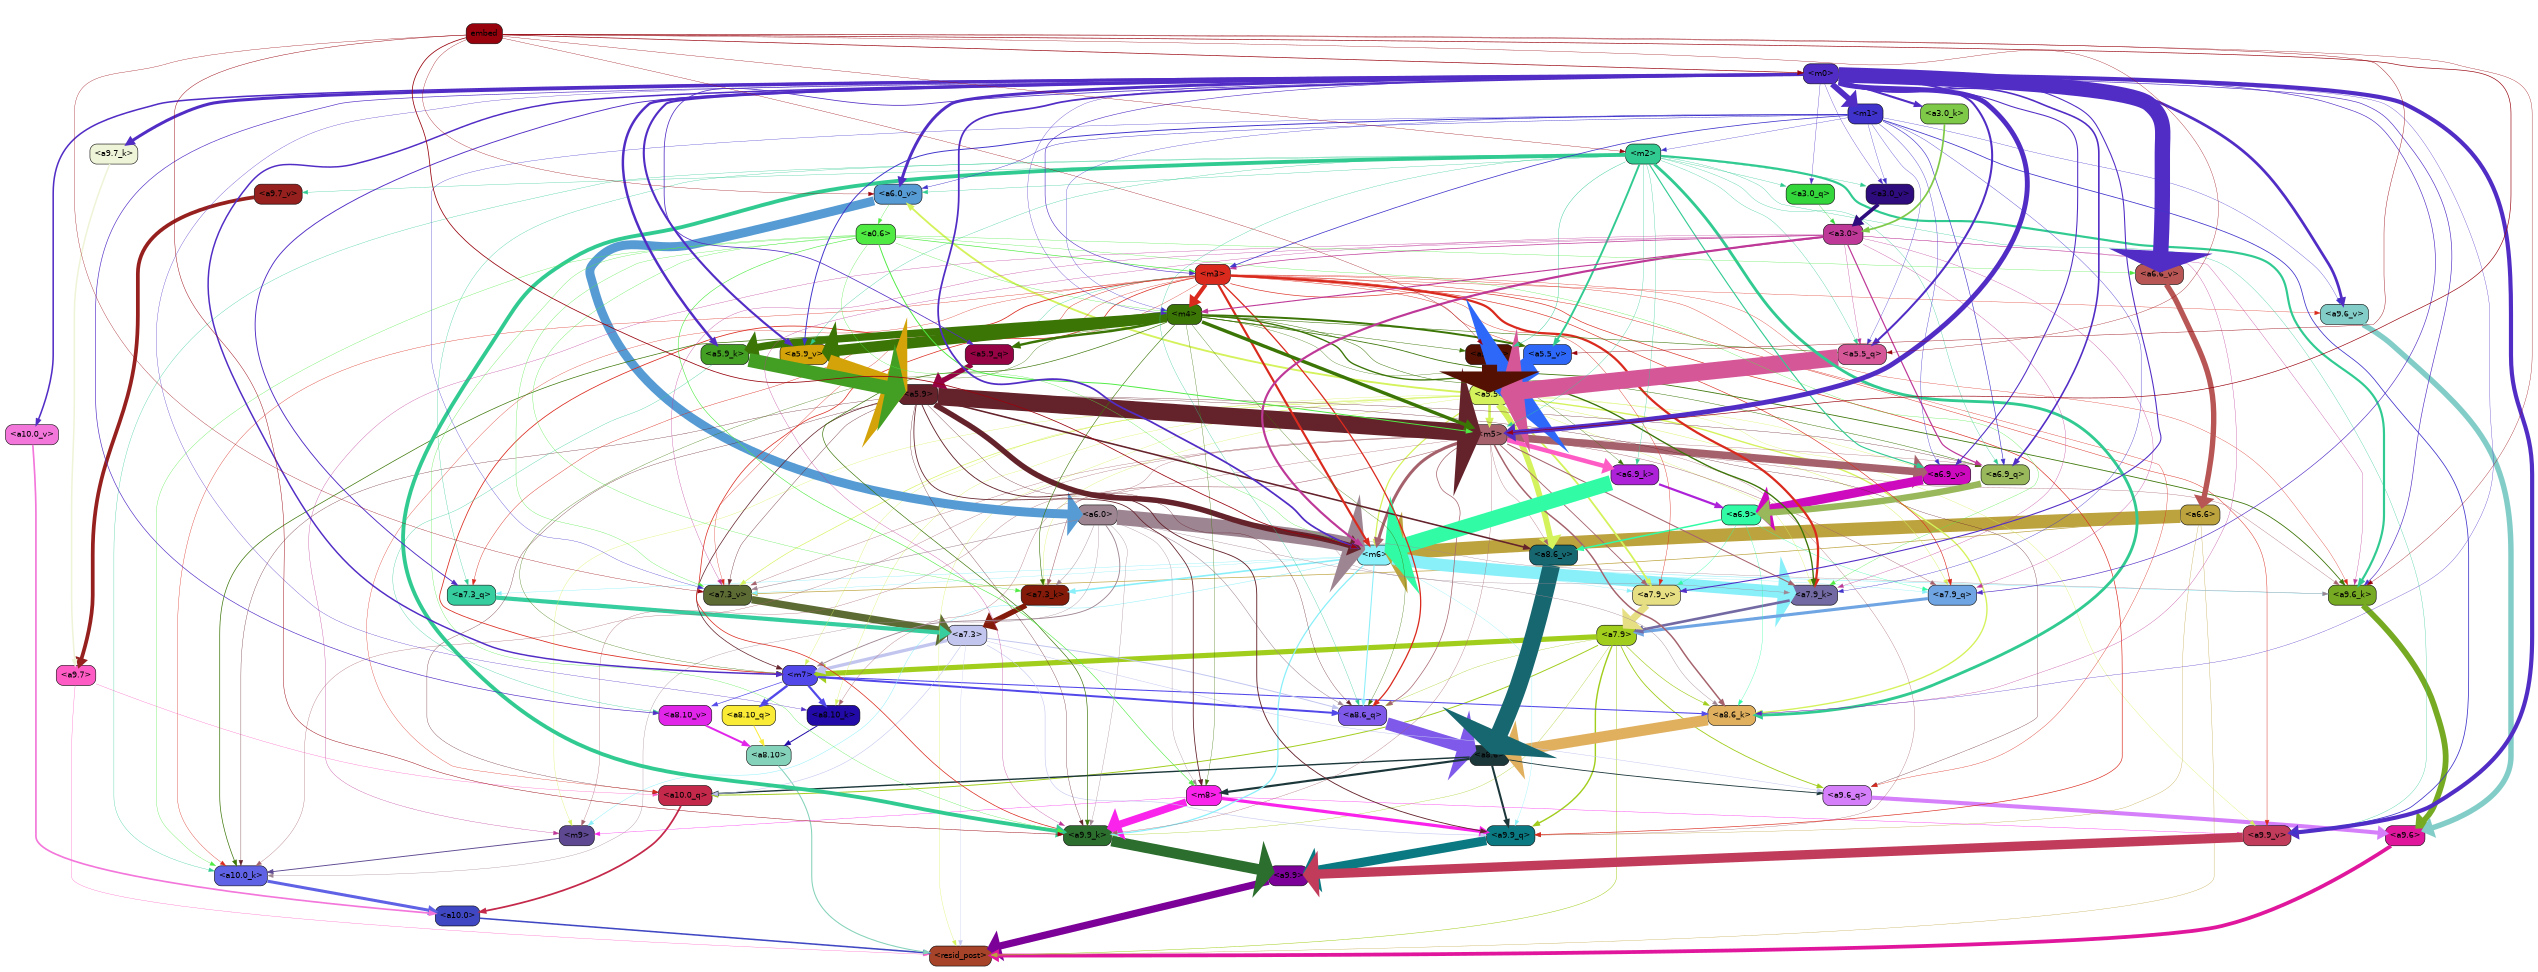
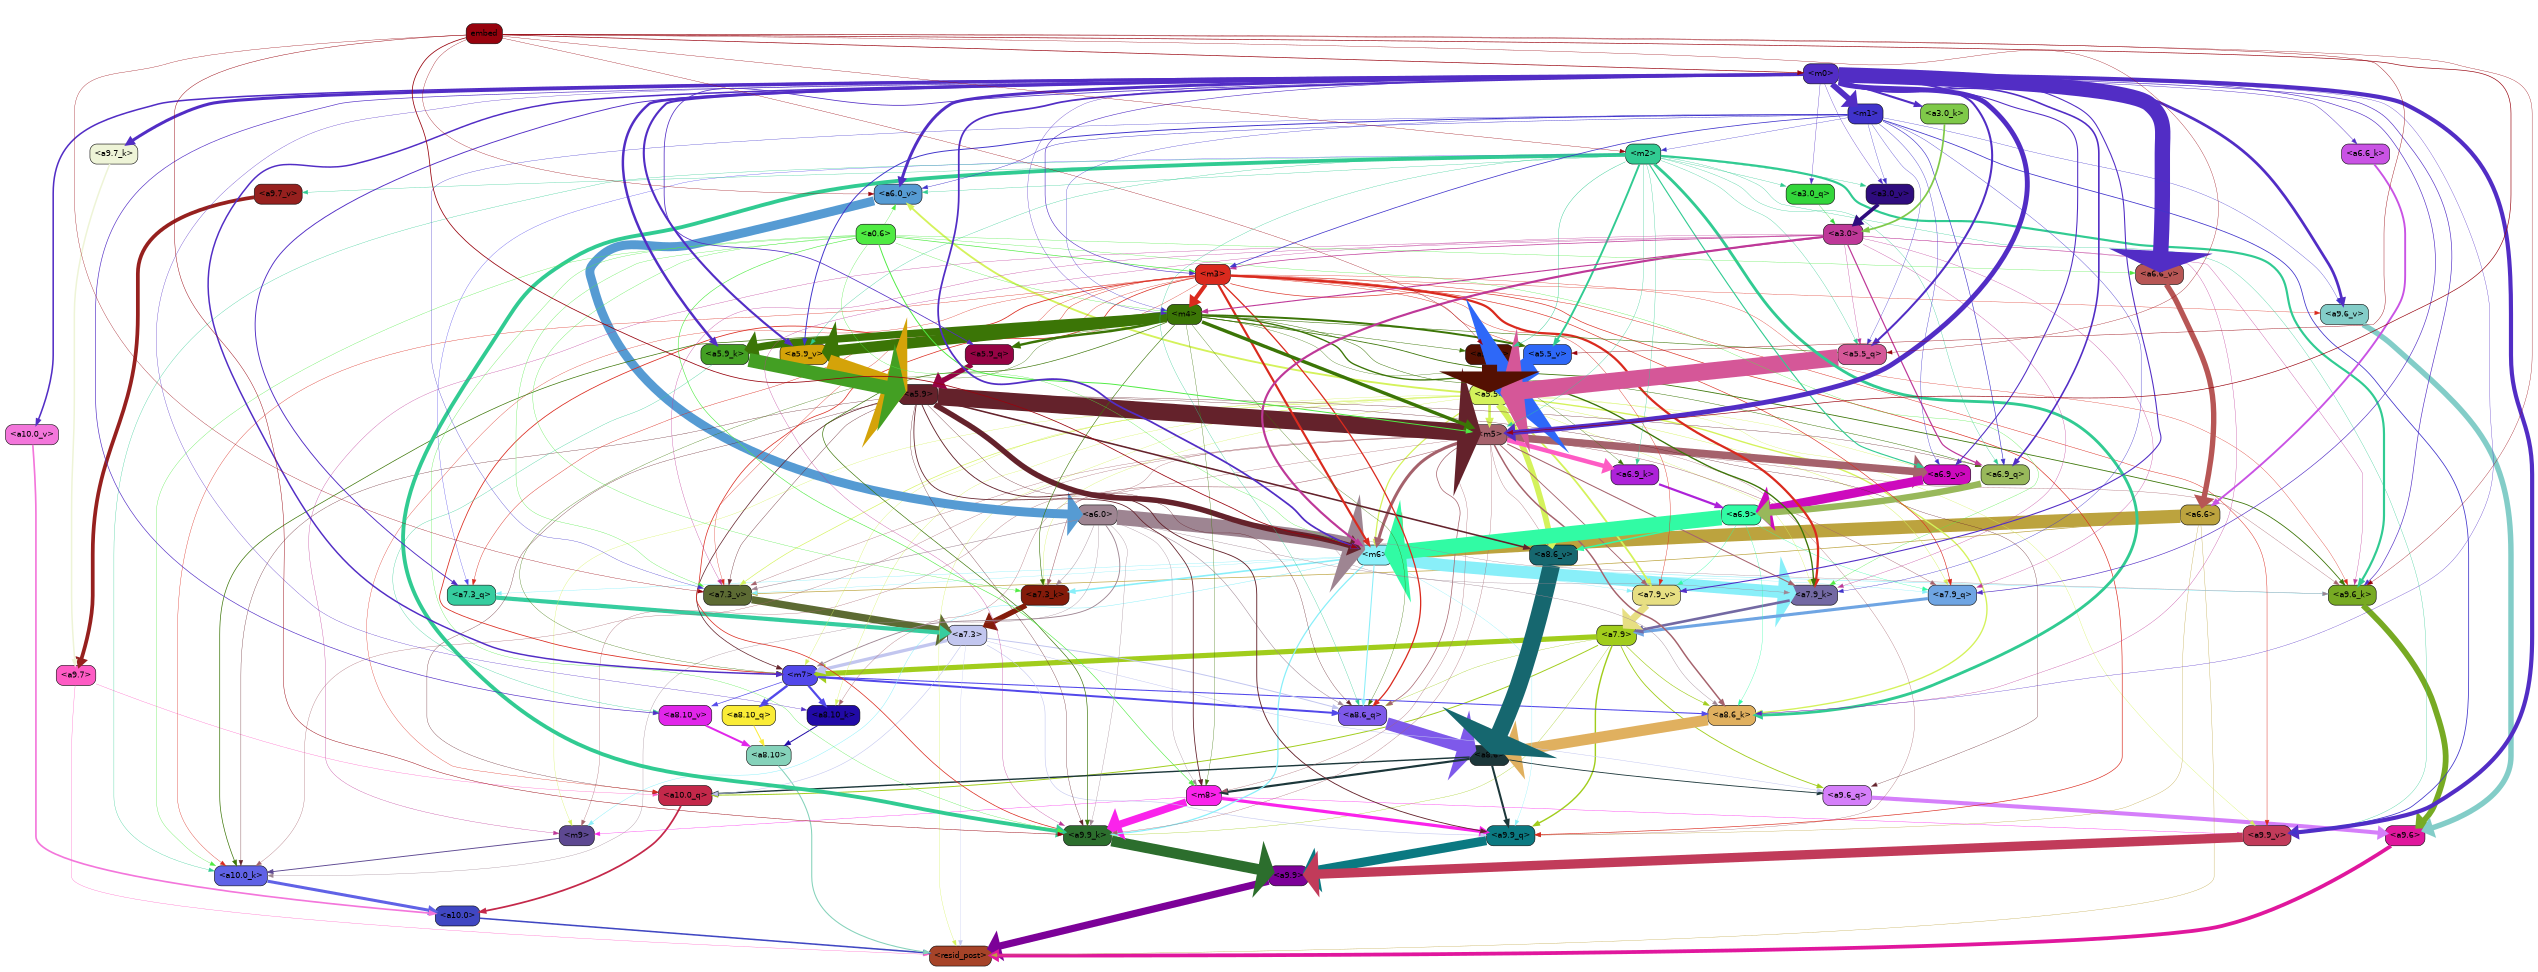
node "<a6.6_k>": added
edge "<m2>" -> "<a7.3_q>": color #31cb92 -> #5248ea
edge "<a6.0_v>" -> "<a0.6>": reversed
edge "<m3>" -> "<a5.9_v>": color #31cb92 -> #da2a1e
edge "<m3>" -> "<a9.6_q>": removed
edge "<m5>" -> "<a6.9_q>": now "<m5>" -> "<m8>"
edge "<a6.9_k>" -> "<m6>": now "<a6.9>" -> "<m6>"
edge "<a7.9>" -> "<resid_post>": removed
